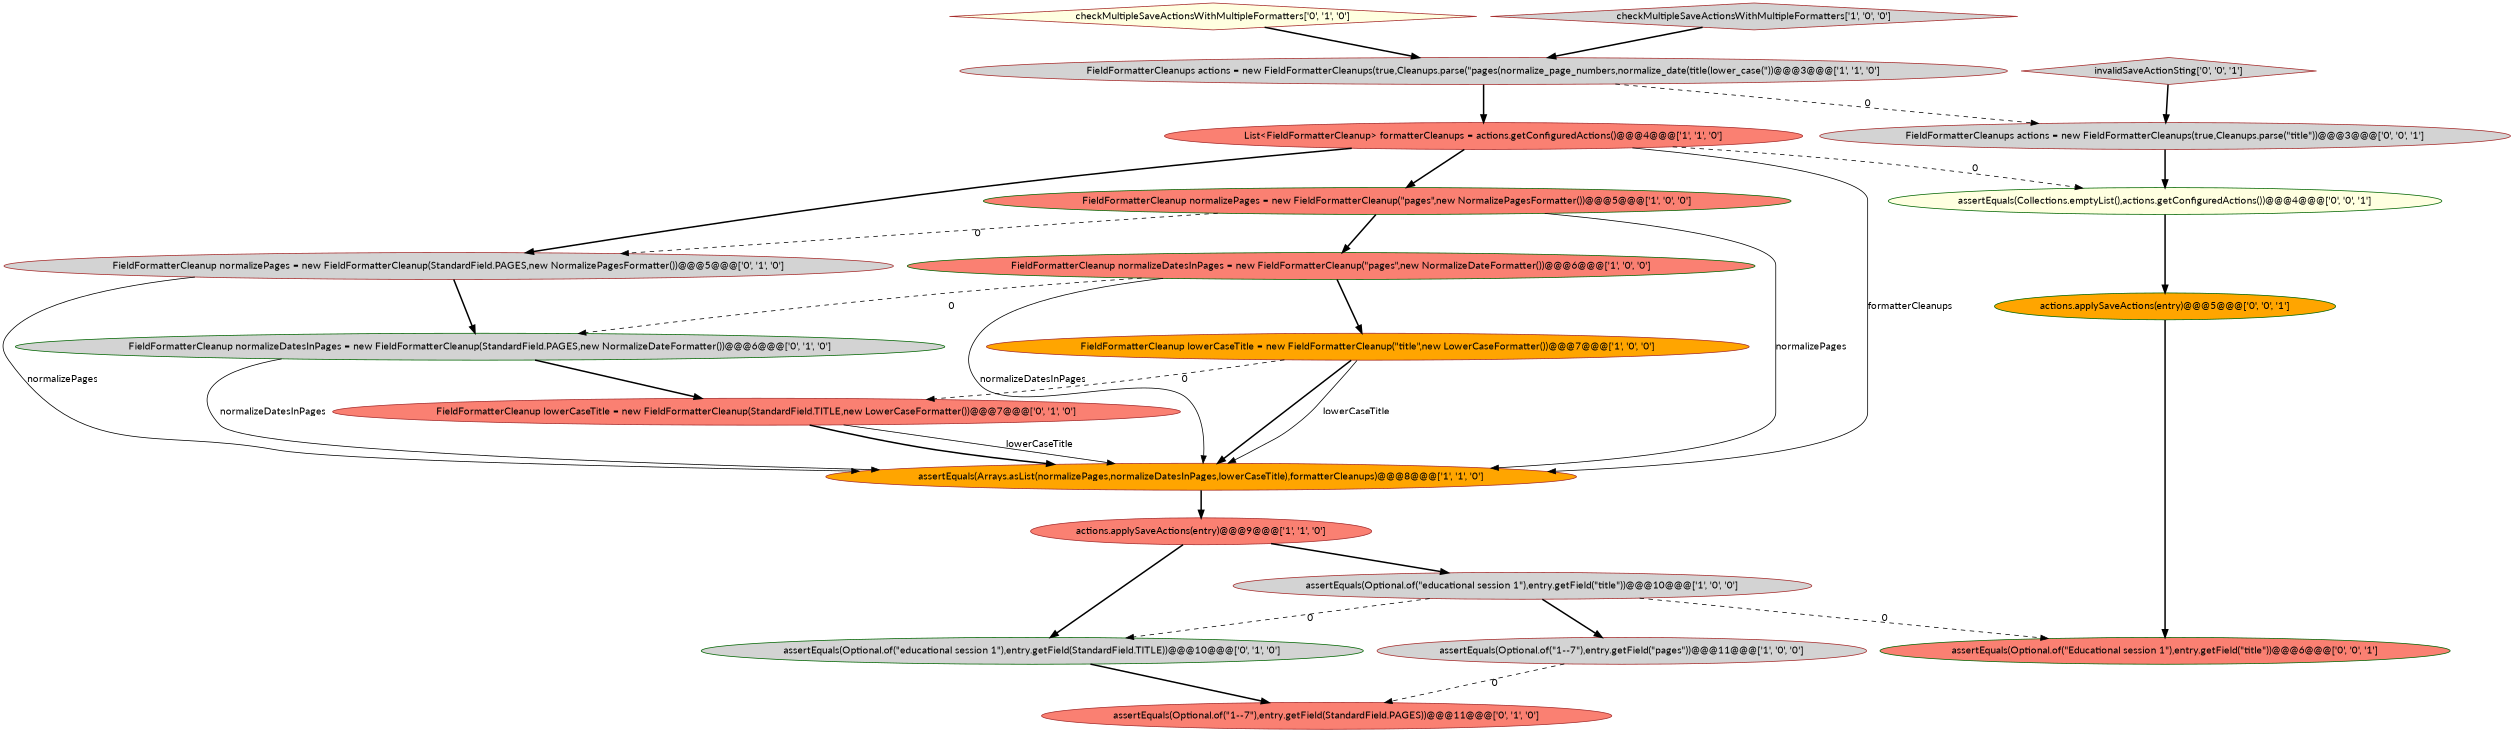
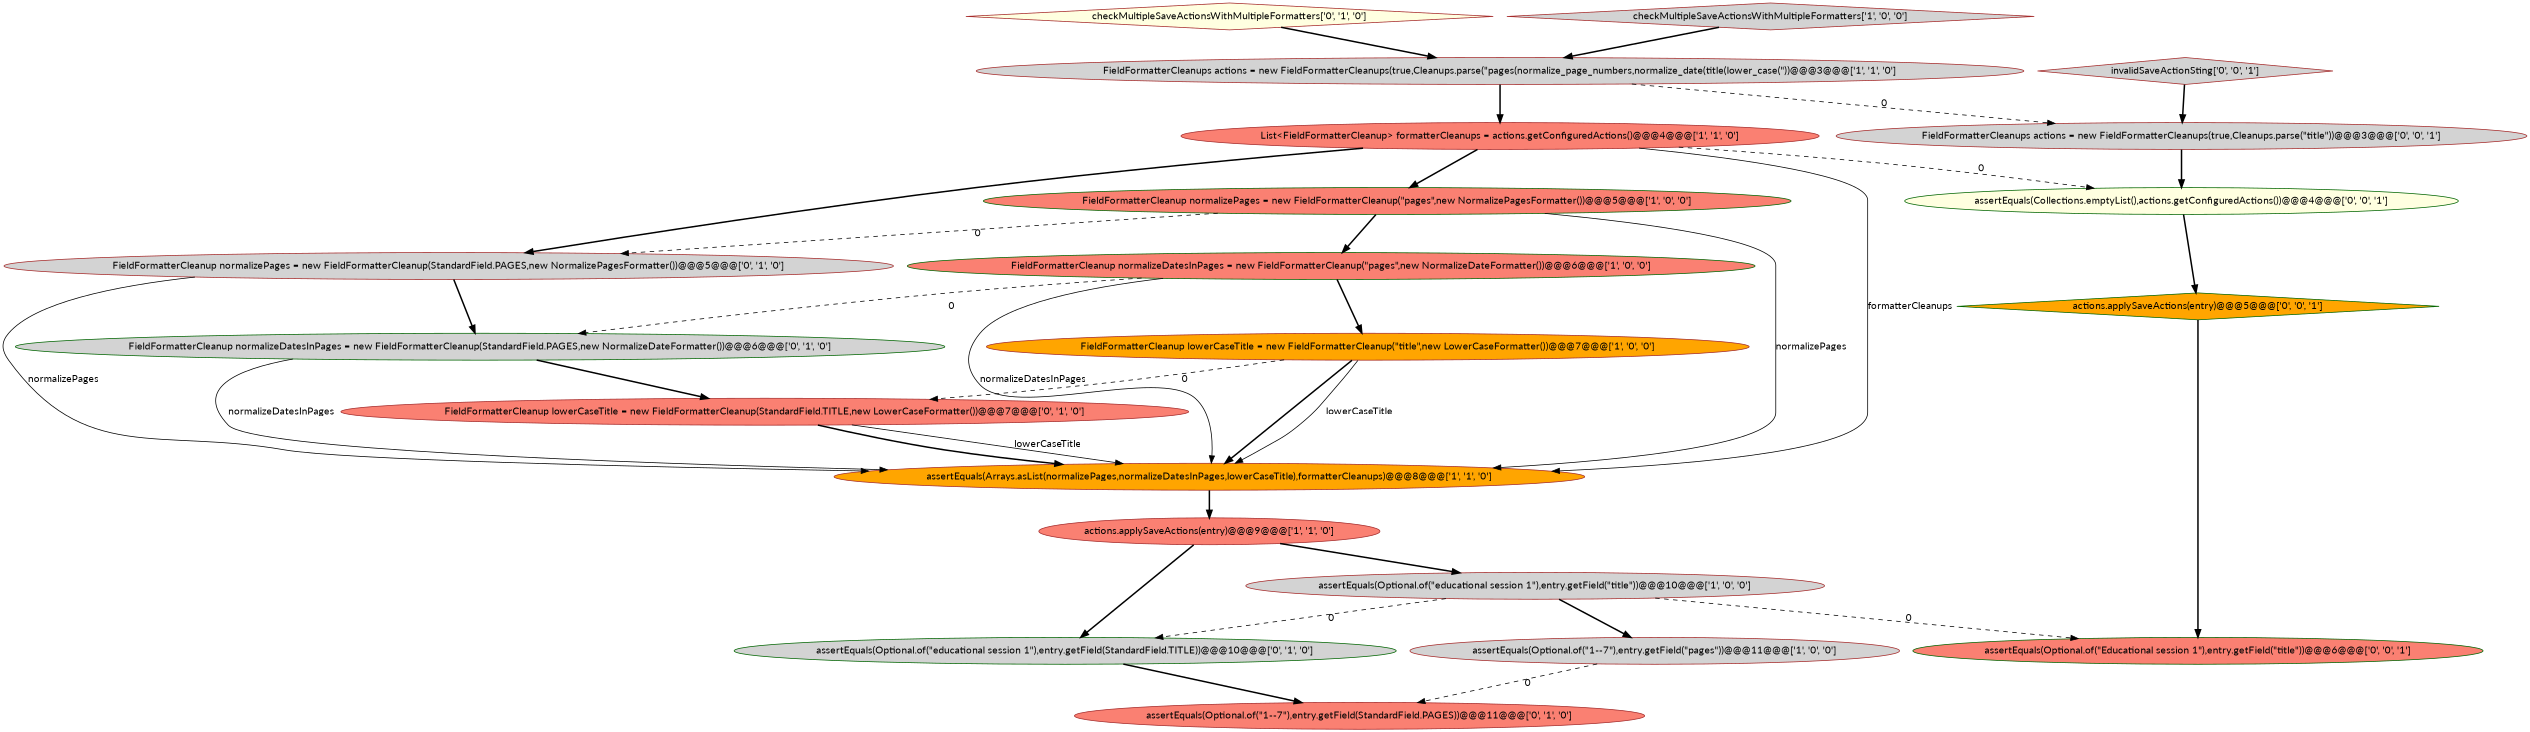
node "actions.applySaveActions(entry)@@@5@@@['0', '0', '1']": shape ellipse -> diamond
